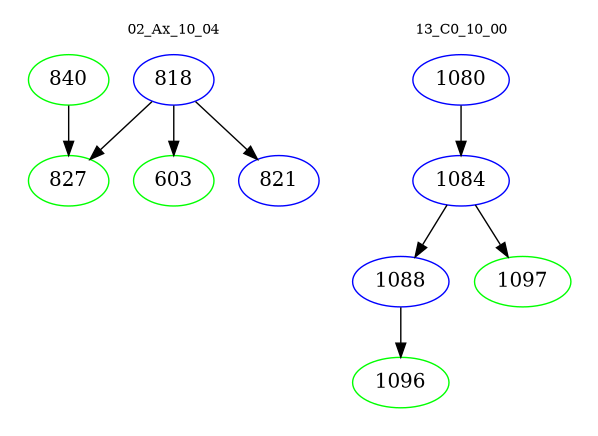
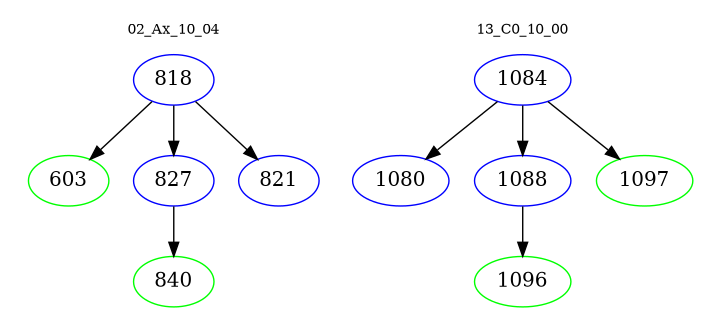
edge "840" -> "827": reversed
edge "1080" -> "1084": reversed
node "827": color green -> blue
